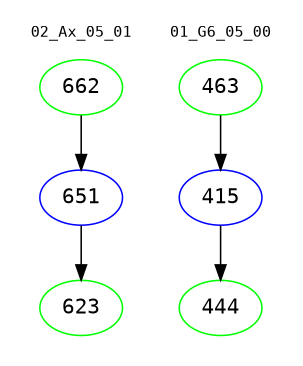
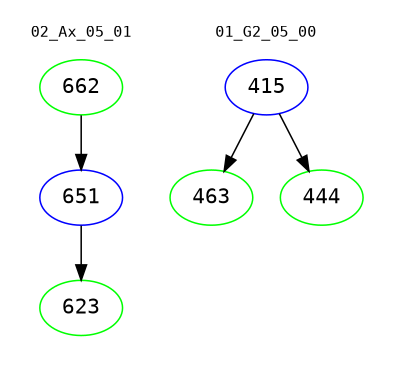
cluster "01_G6_05_00": label "01_G6_05_00" -> "01_G2_05_00"
edge "463" -> "415": reversed
